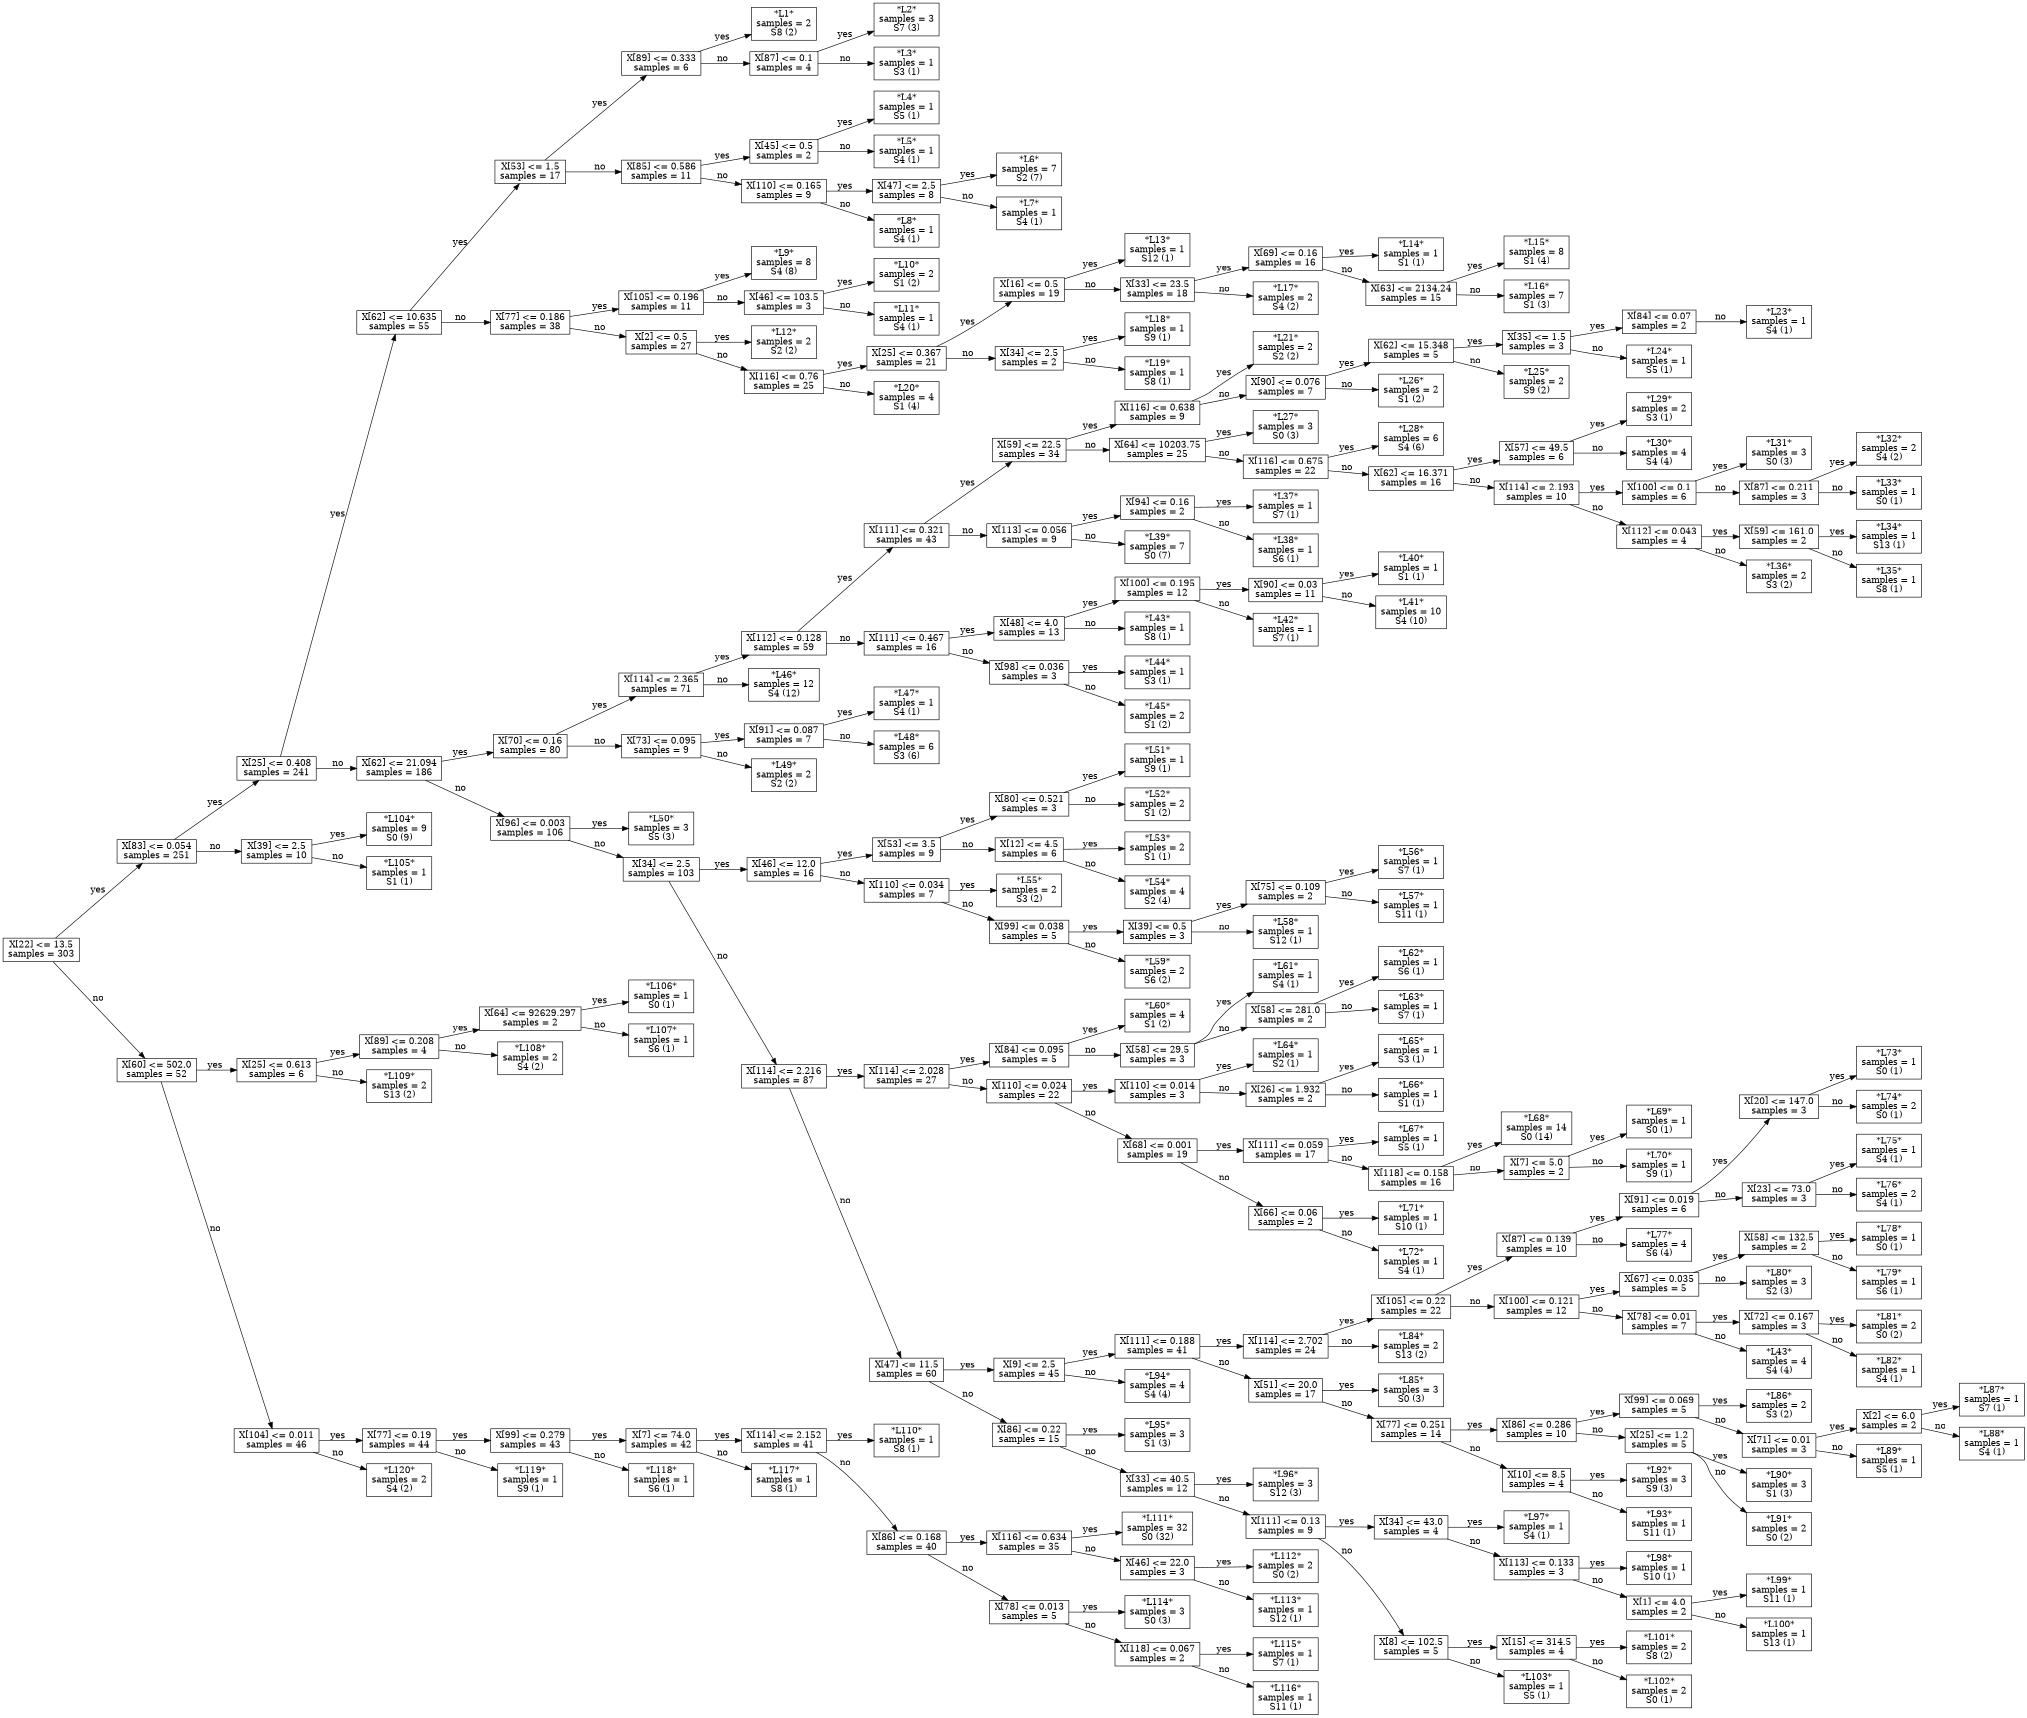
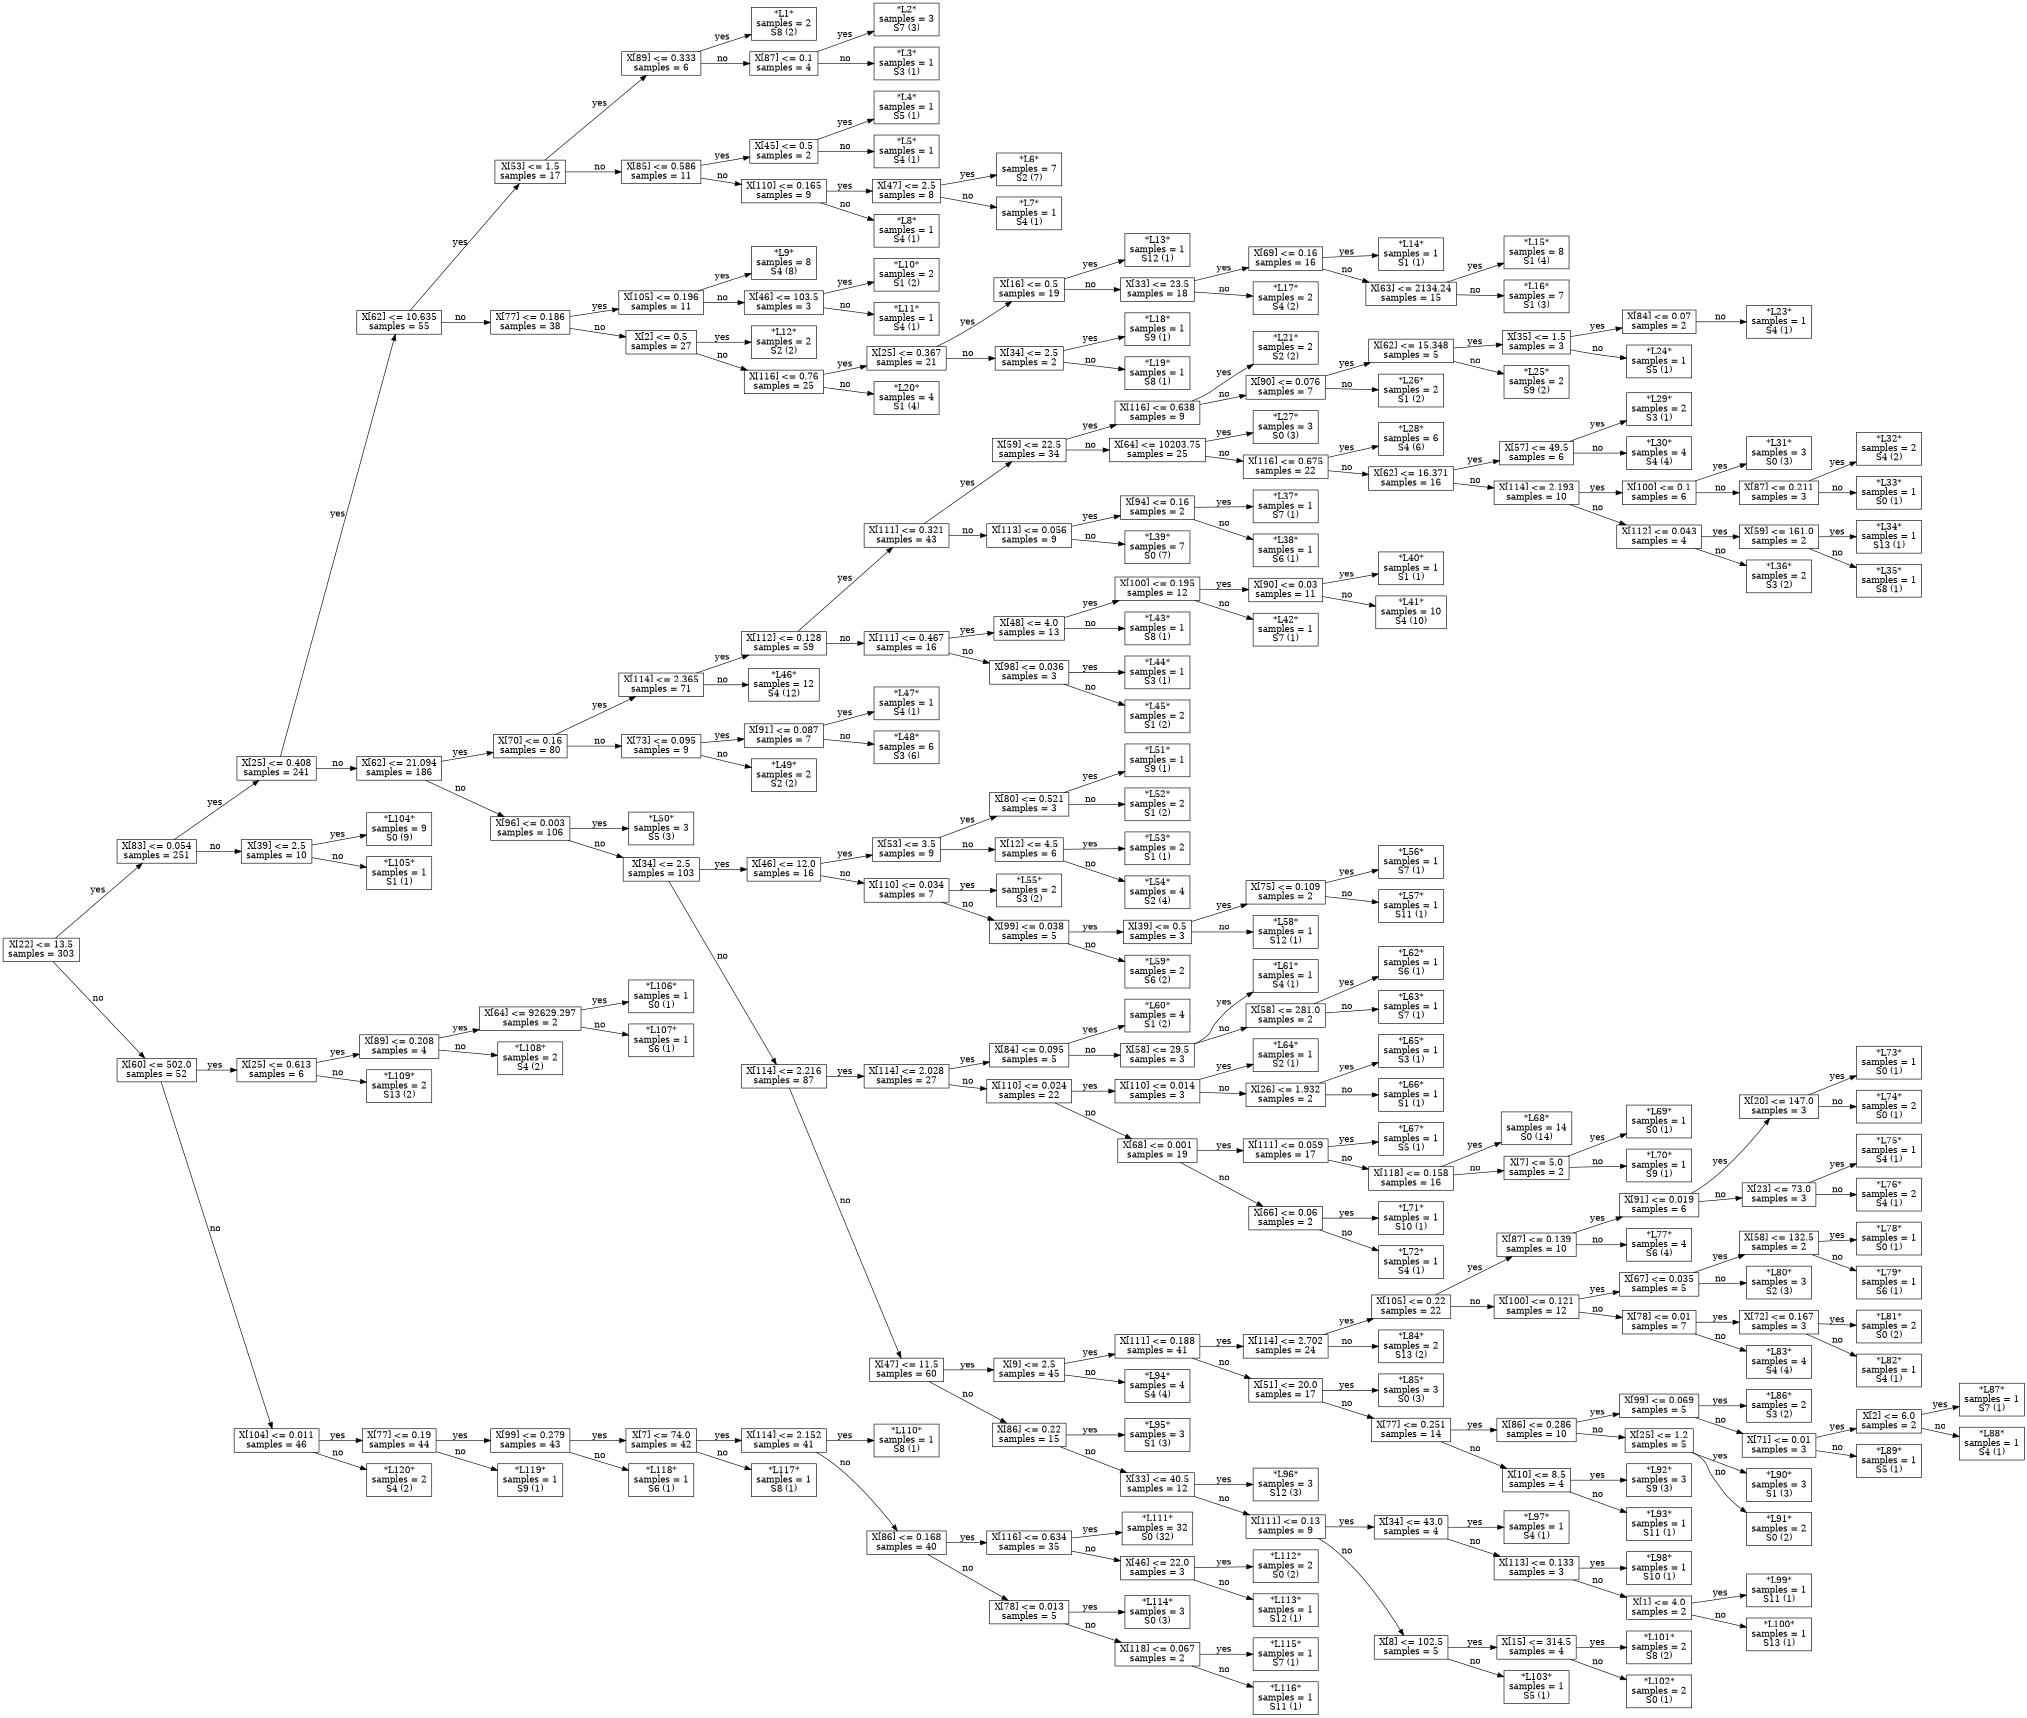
node "*L43* samples = 4 S4 (4)": label "*L43* samples = 4 S4 (4)" -> "*L83* samples = 4 S4 (4)"
